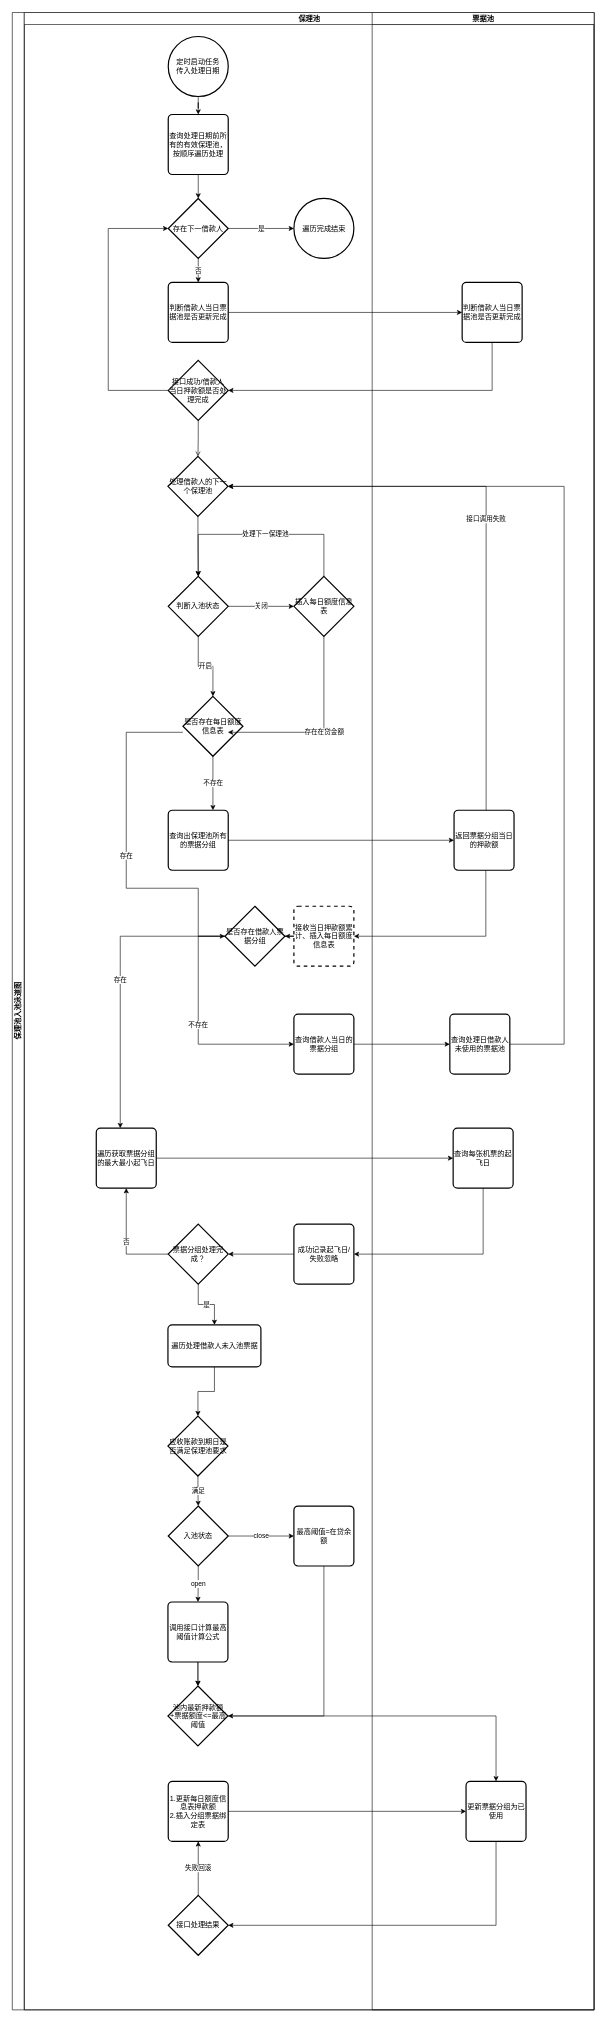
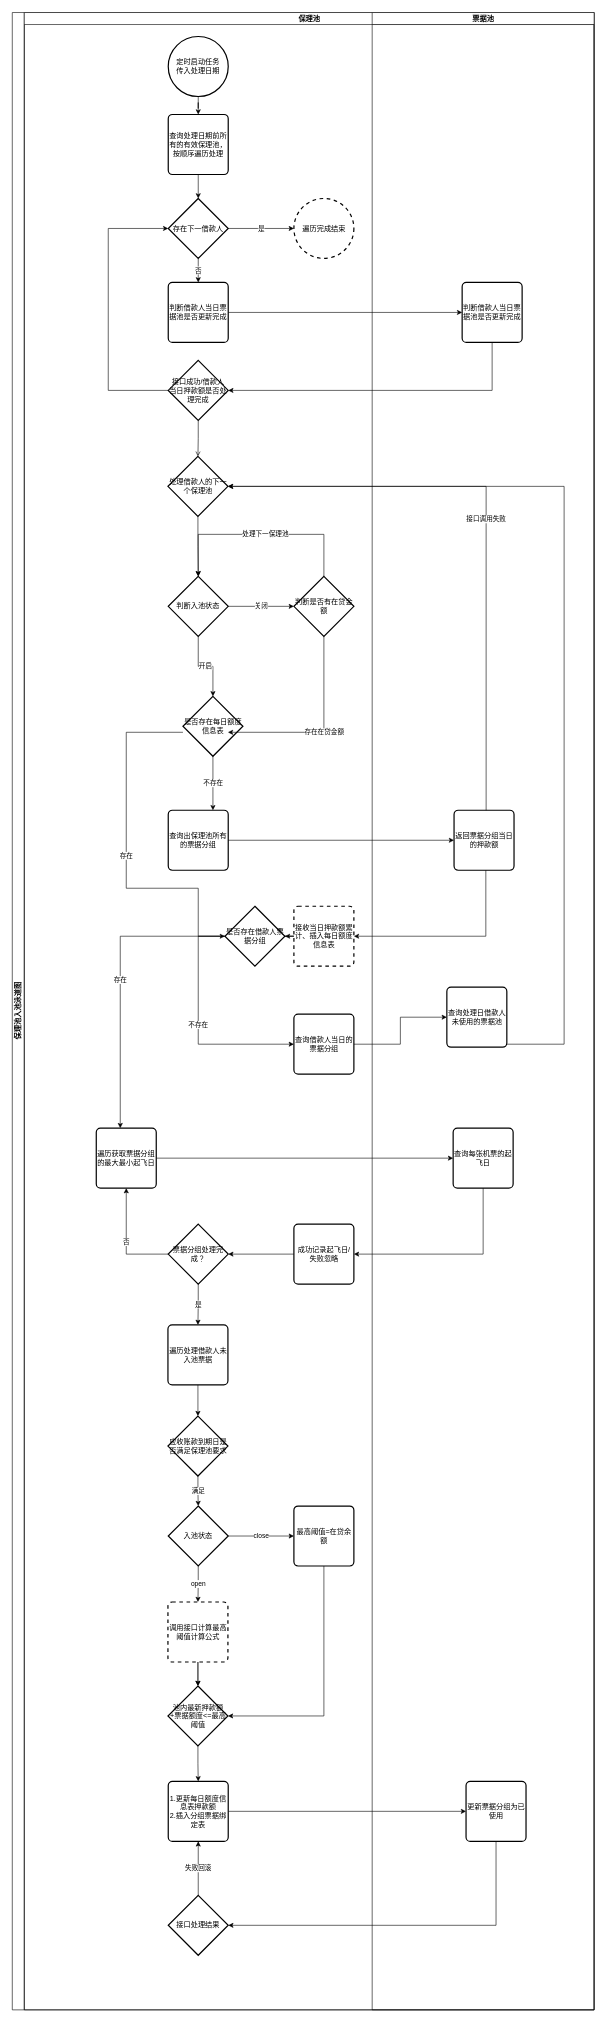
node "遍历完成结束": style solid -> dashed
node "插入每日额度信息表": label "插入每日额度信息表" -> "判断是否有在贷金额"
node "查询处理日借款人未使用的票据池": moved (480, 1044) -> (477, 1017)
node "遍历处理借款人未入池票据": size 93x42 -> 60x60
node "调用接口计算最高阈值计算公式": style solid -> dashed
edge "池内最新押款额+票据额度<=最高阈值" -> "更新票据分组为已使用": now "池内最新押款额+票据额度<=最高阈值" -> "1.更新每日额度信息表押款额 2.插入分组票据绑定表"
